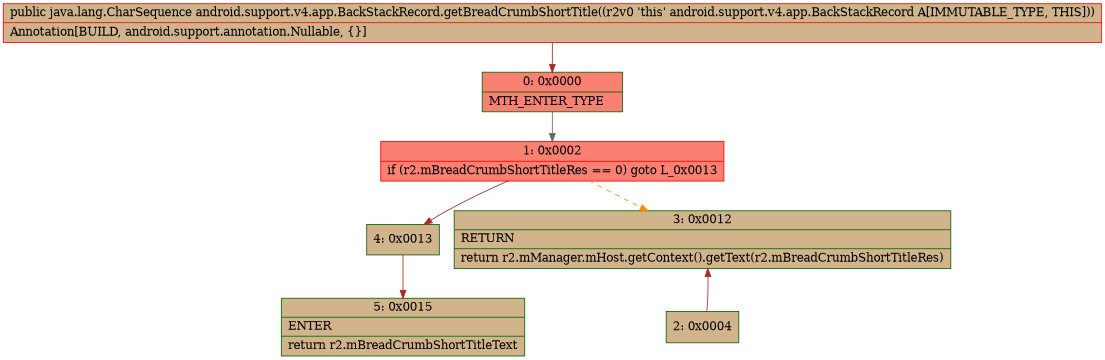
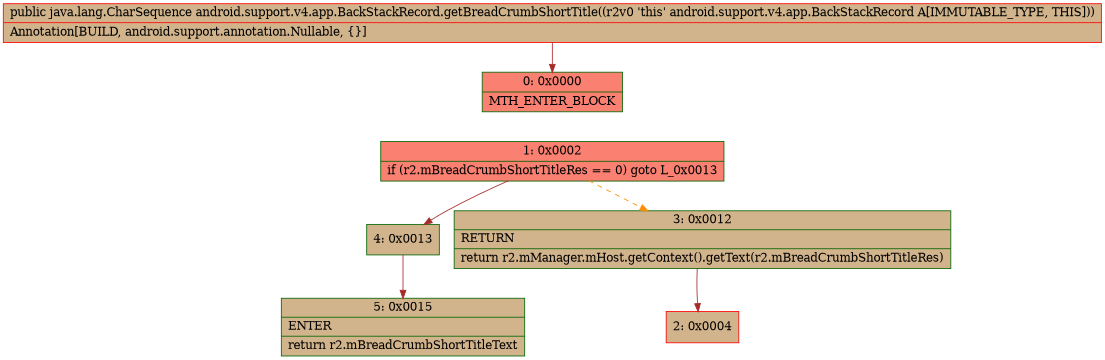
node "0: 0x0000": text "MTH_ENTER_TYPE" -> "MTH_ENTER_BLOCK"
edge "0: 0x0000" -> "1: 0x0002": removed
node "1: 0x0002": color red -> darkgreen
edge "2: 0x0004" -> "3: 0x0012": reversed
node "2: 0x0004": color darkgreen -> red
